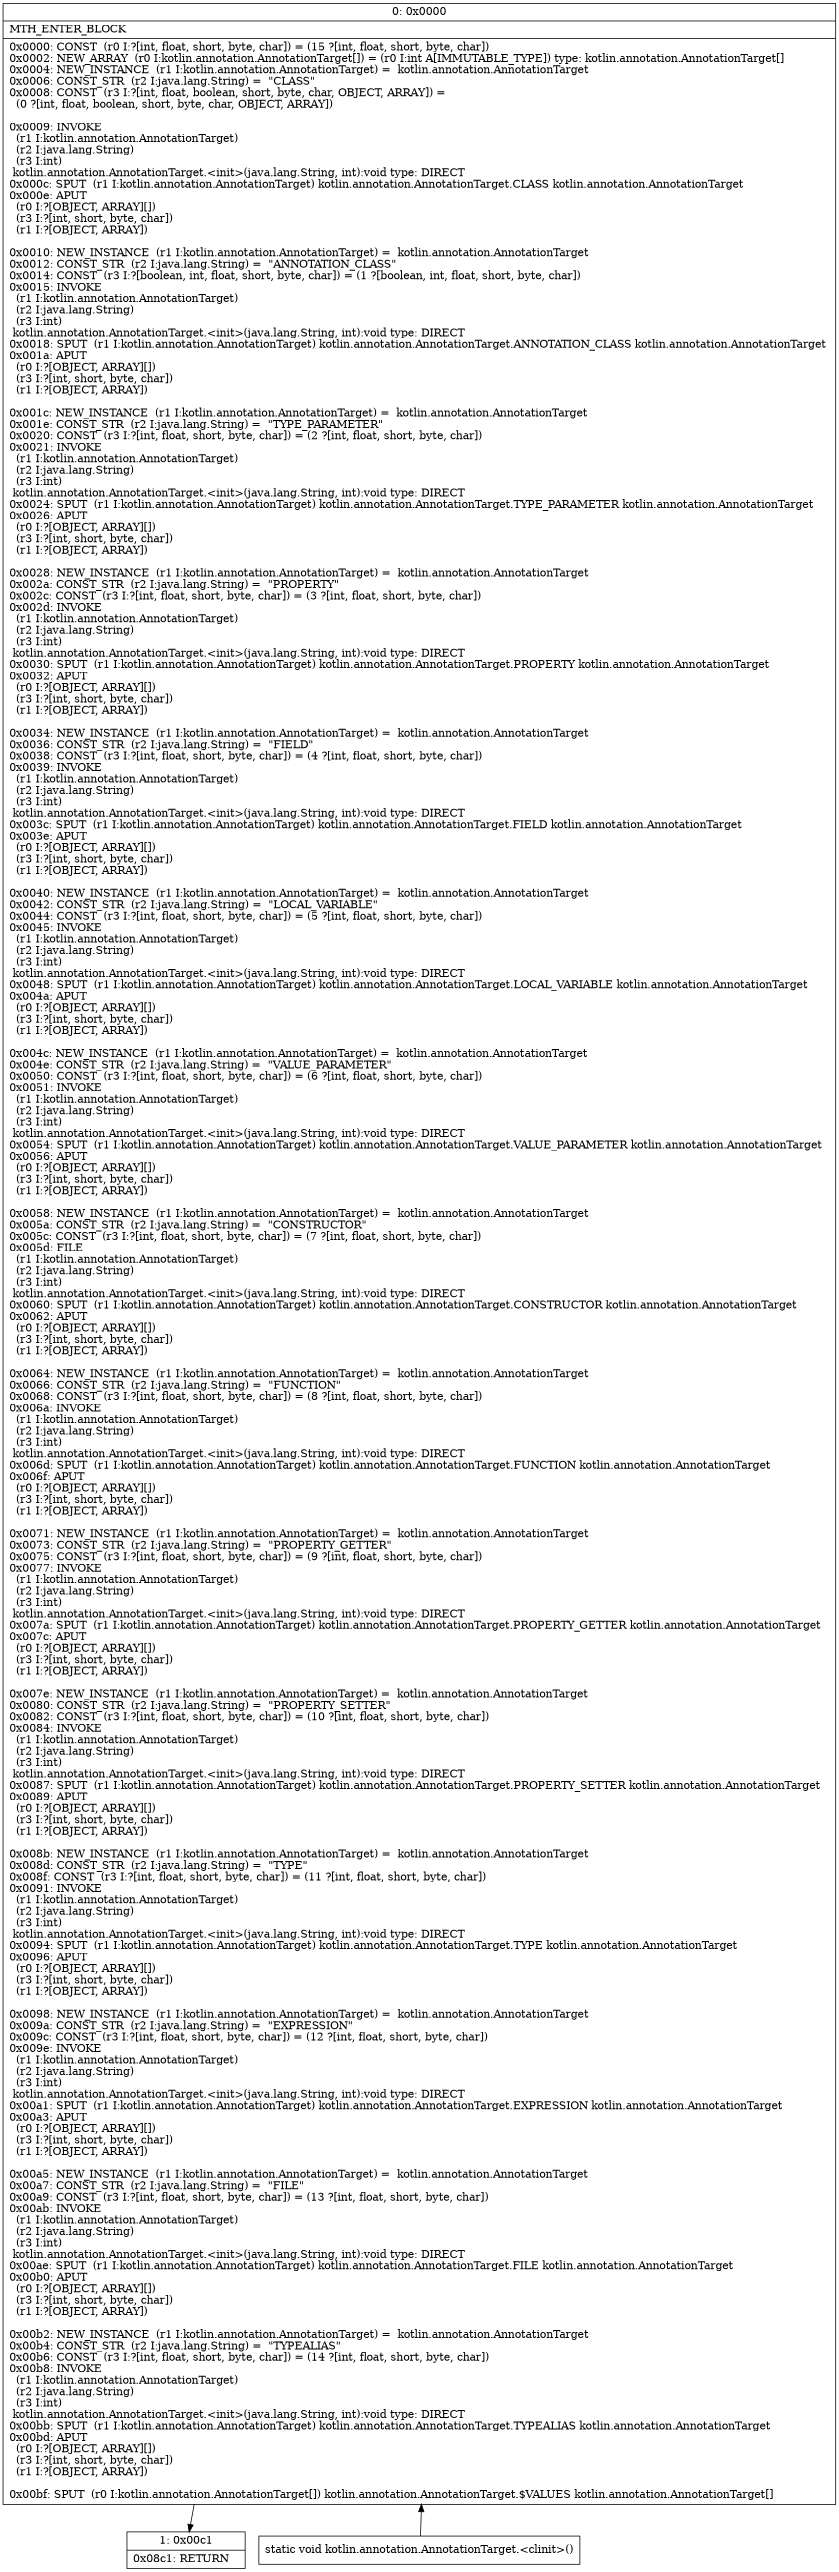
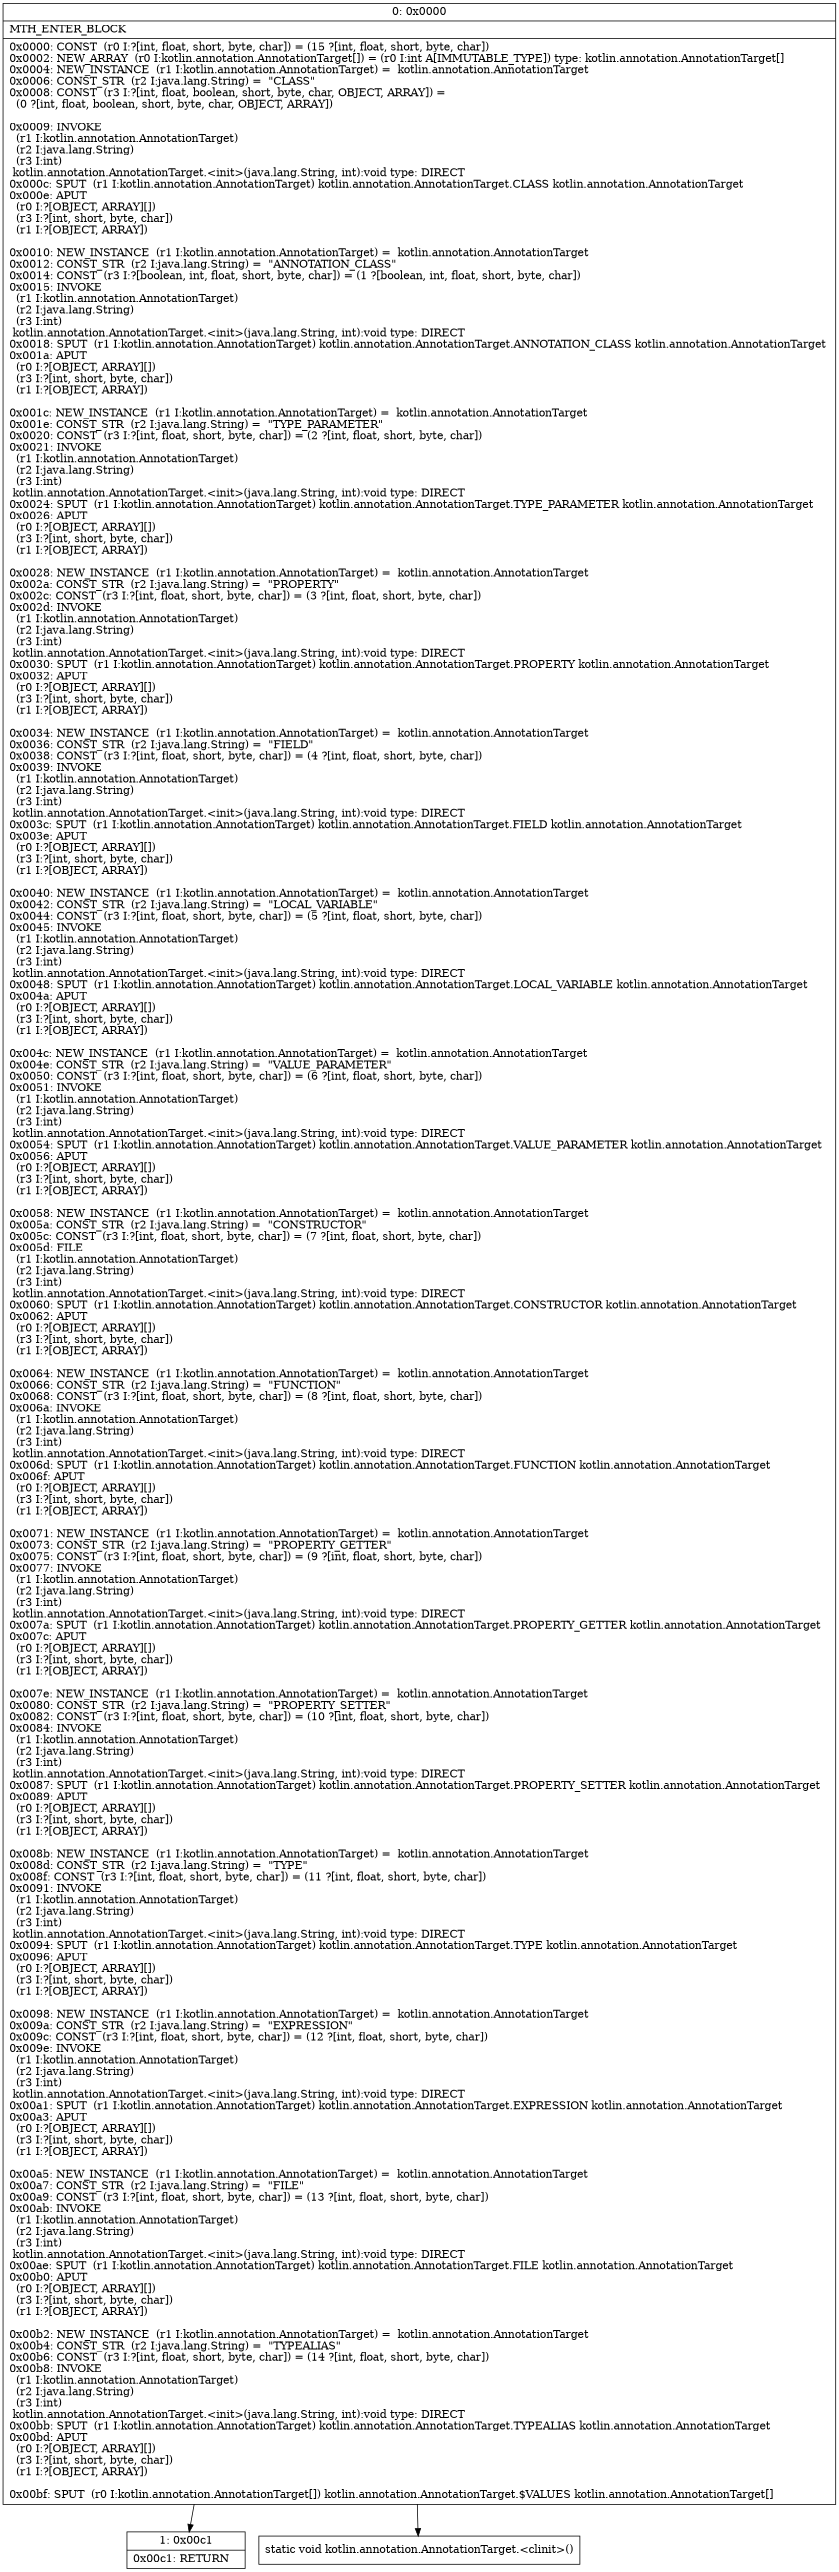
edge "static void kotlin.annotation.AnnotationTarget.<clinit>()" -> "0: 0x0000": reversed
node "1: 0x00c1": text "0x08c1: RETURN" -> "0x00c1: RETURN"
